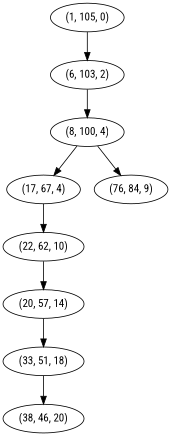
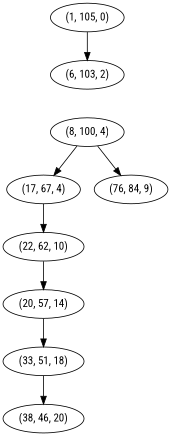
edge "(6, 103, 2)" -> "(8, 100, 4)": removed
